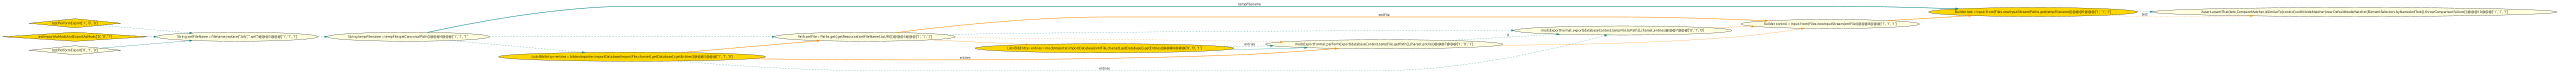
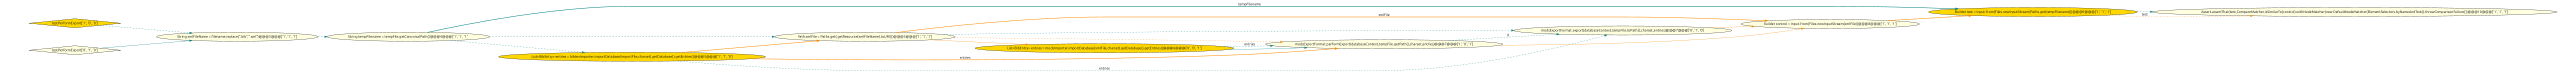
node "testImportAsModsAndExportAsMods['0', '0', '1']": removed
